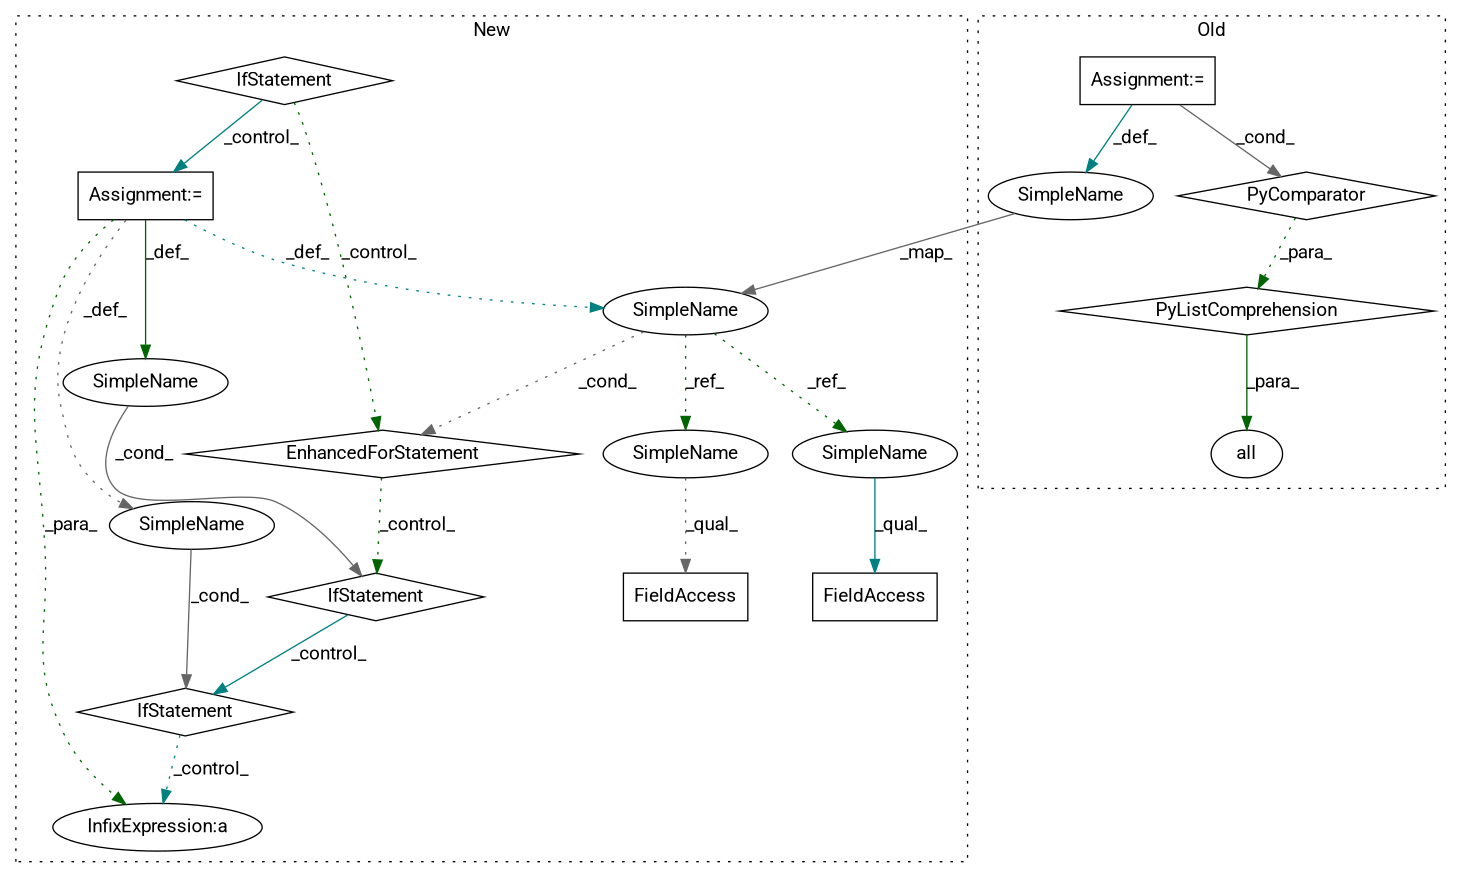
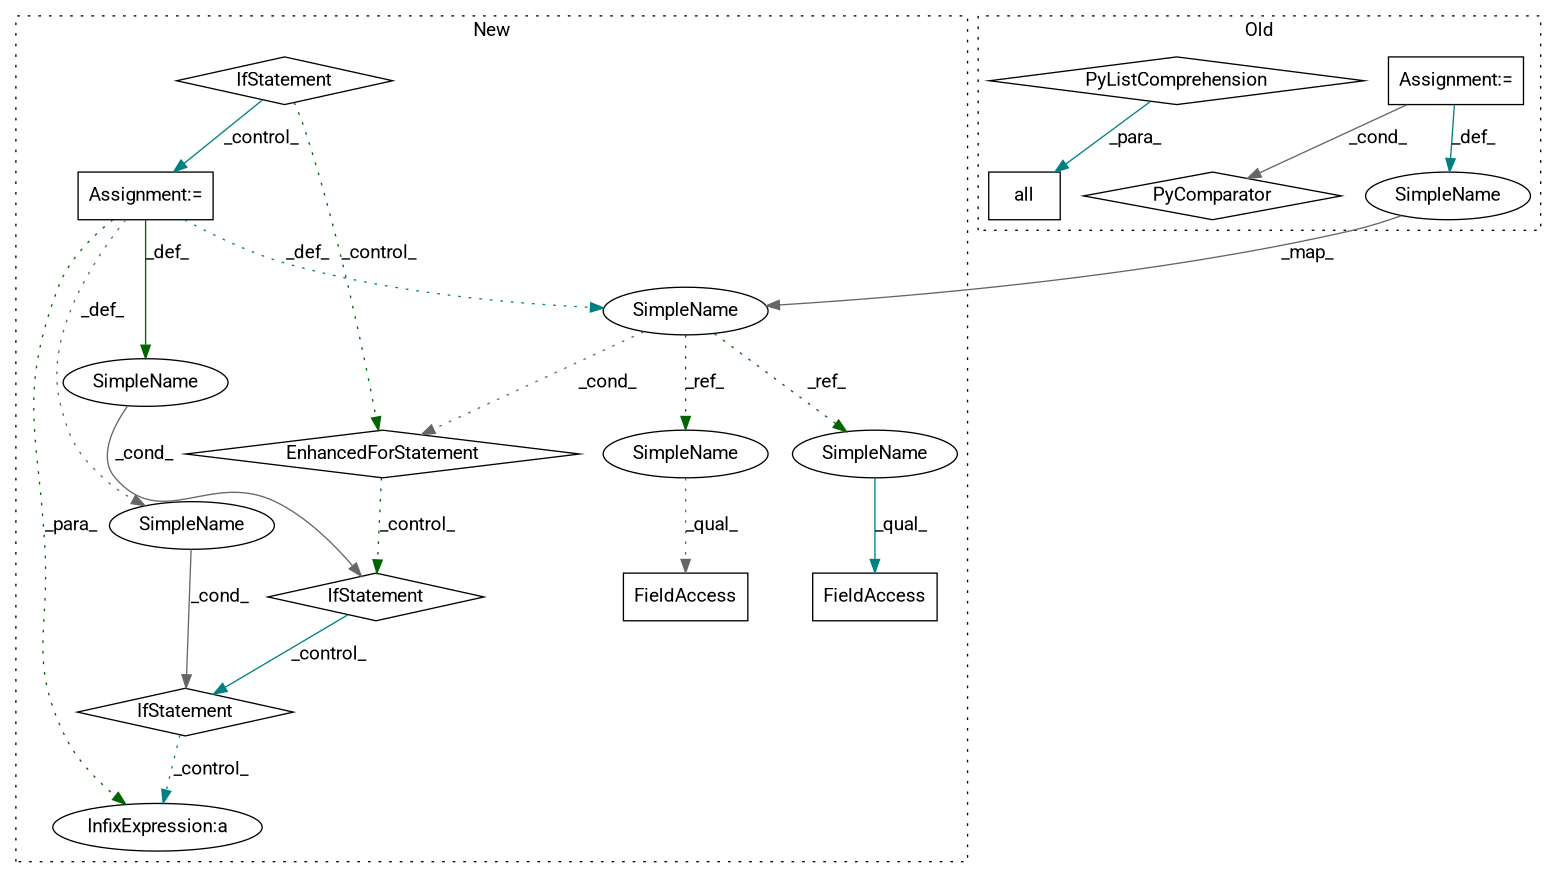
edge "PyComparator" -> "PyListComprehension": removed, label "_para_"
edge "PyListComprehension" -> "all": color darkgreen -> teal
node "all": shape ellipse -> box
